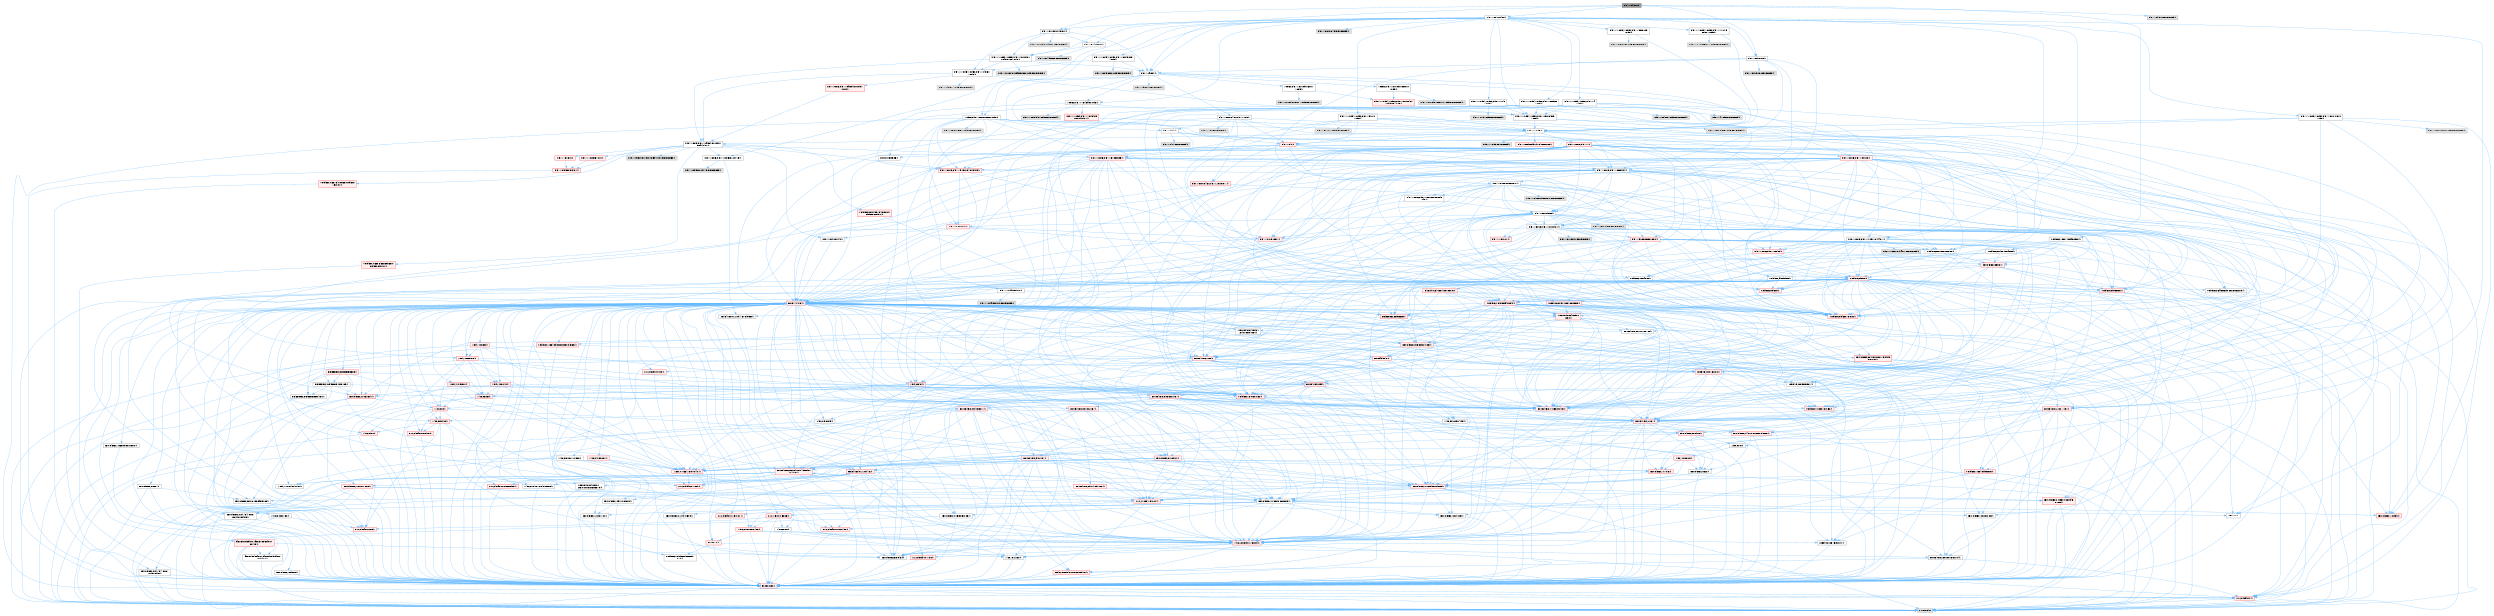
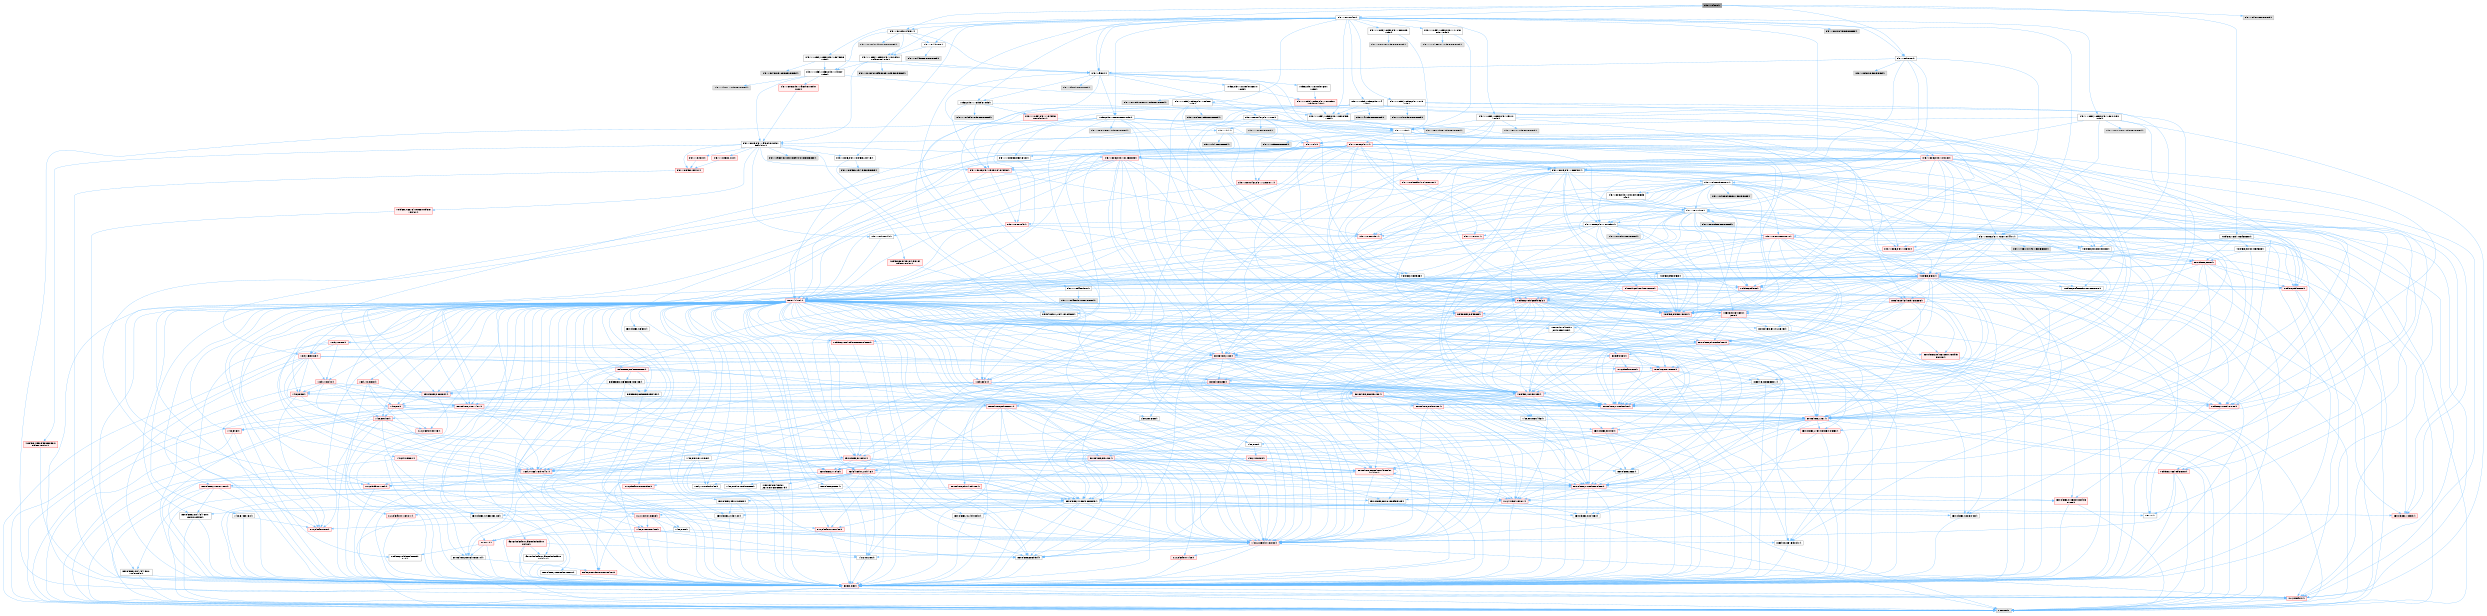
node "RigVMFunctionEntryNode.generated.h": removed
node "ScriptInterface.h": label "ScriptInterface.h" -> "RigVMModelCachedValue.h"
edge "RigVMModel/Nodes/RigVMSelect Node.h" -> "UObject/ObjectMacros.h": now "RigVMTraitDefaultValueStruct.h" -> "UObject/ObjectMacros.h"
